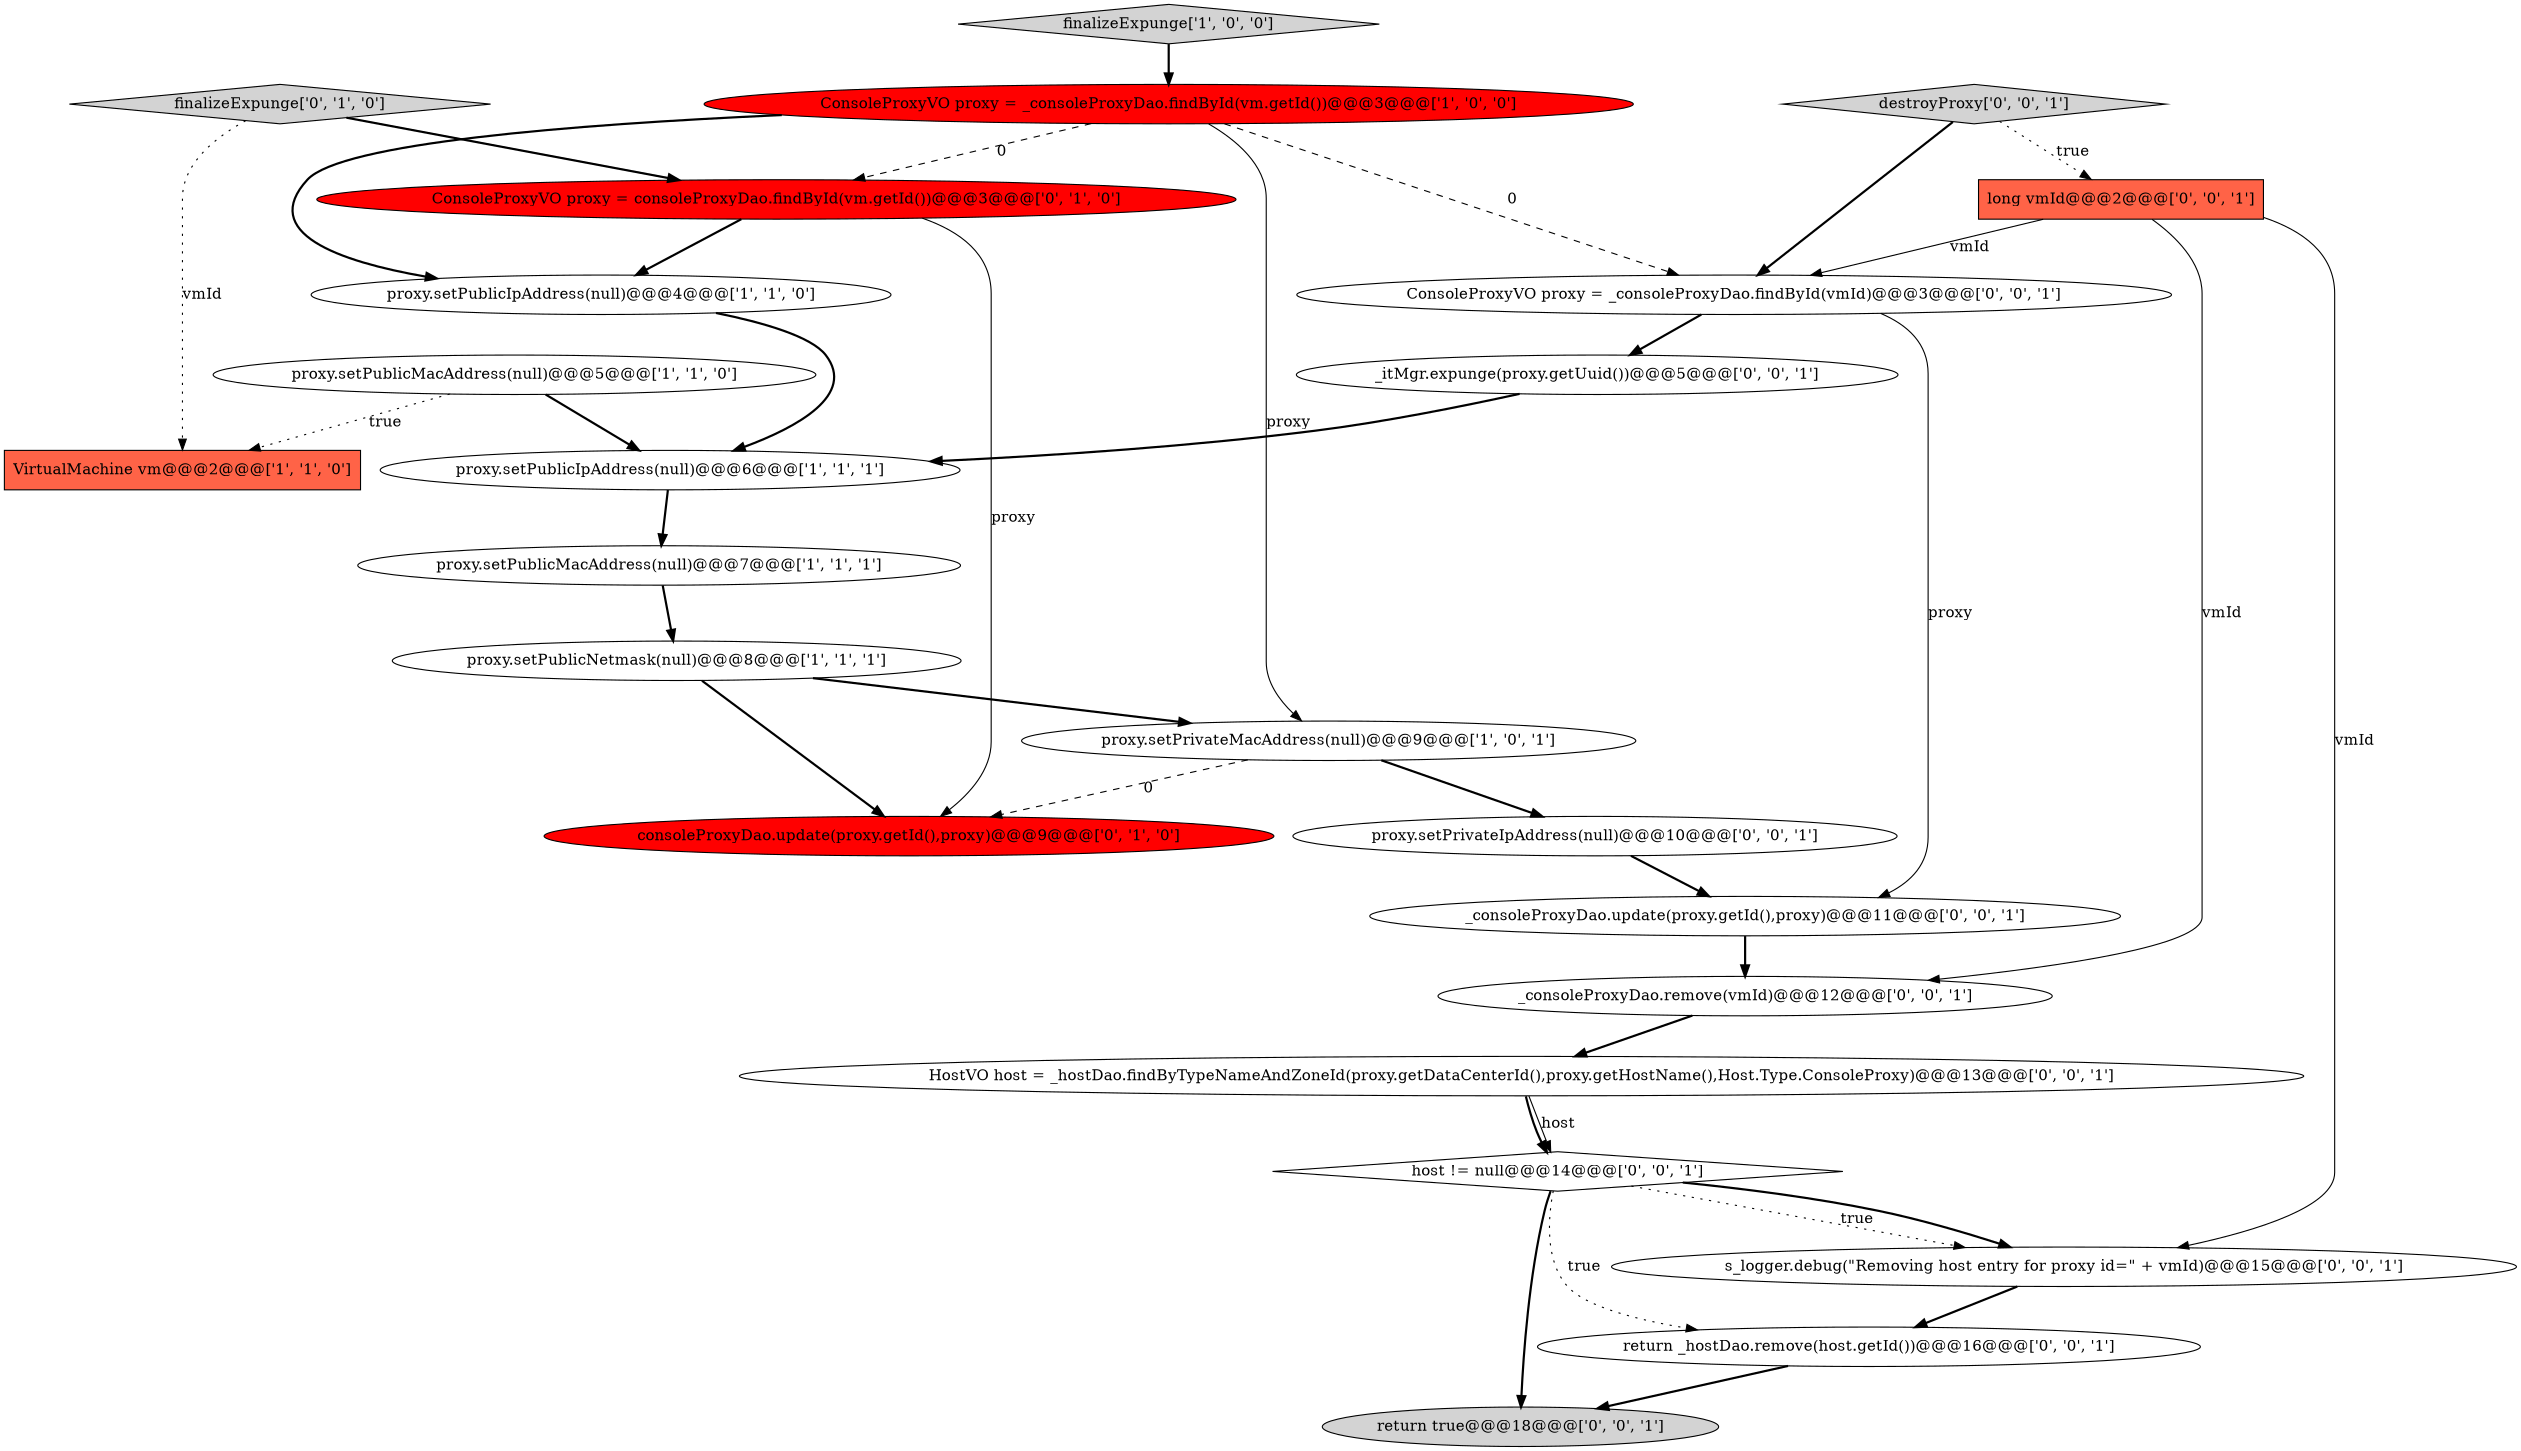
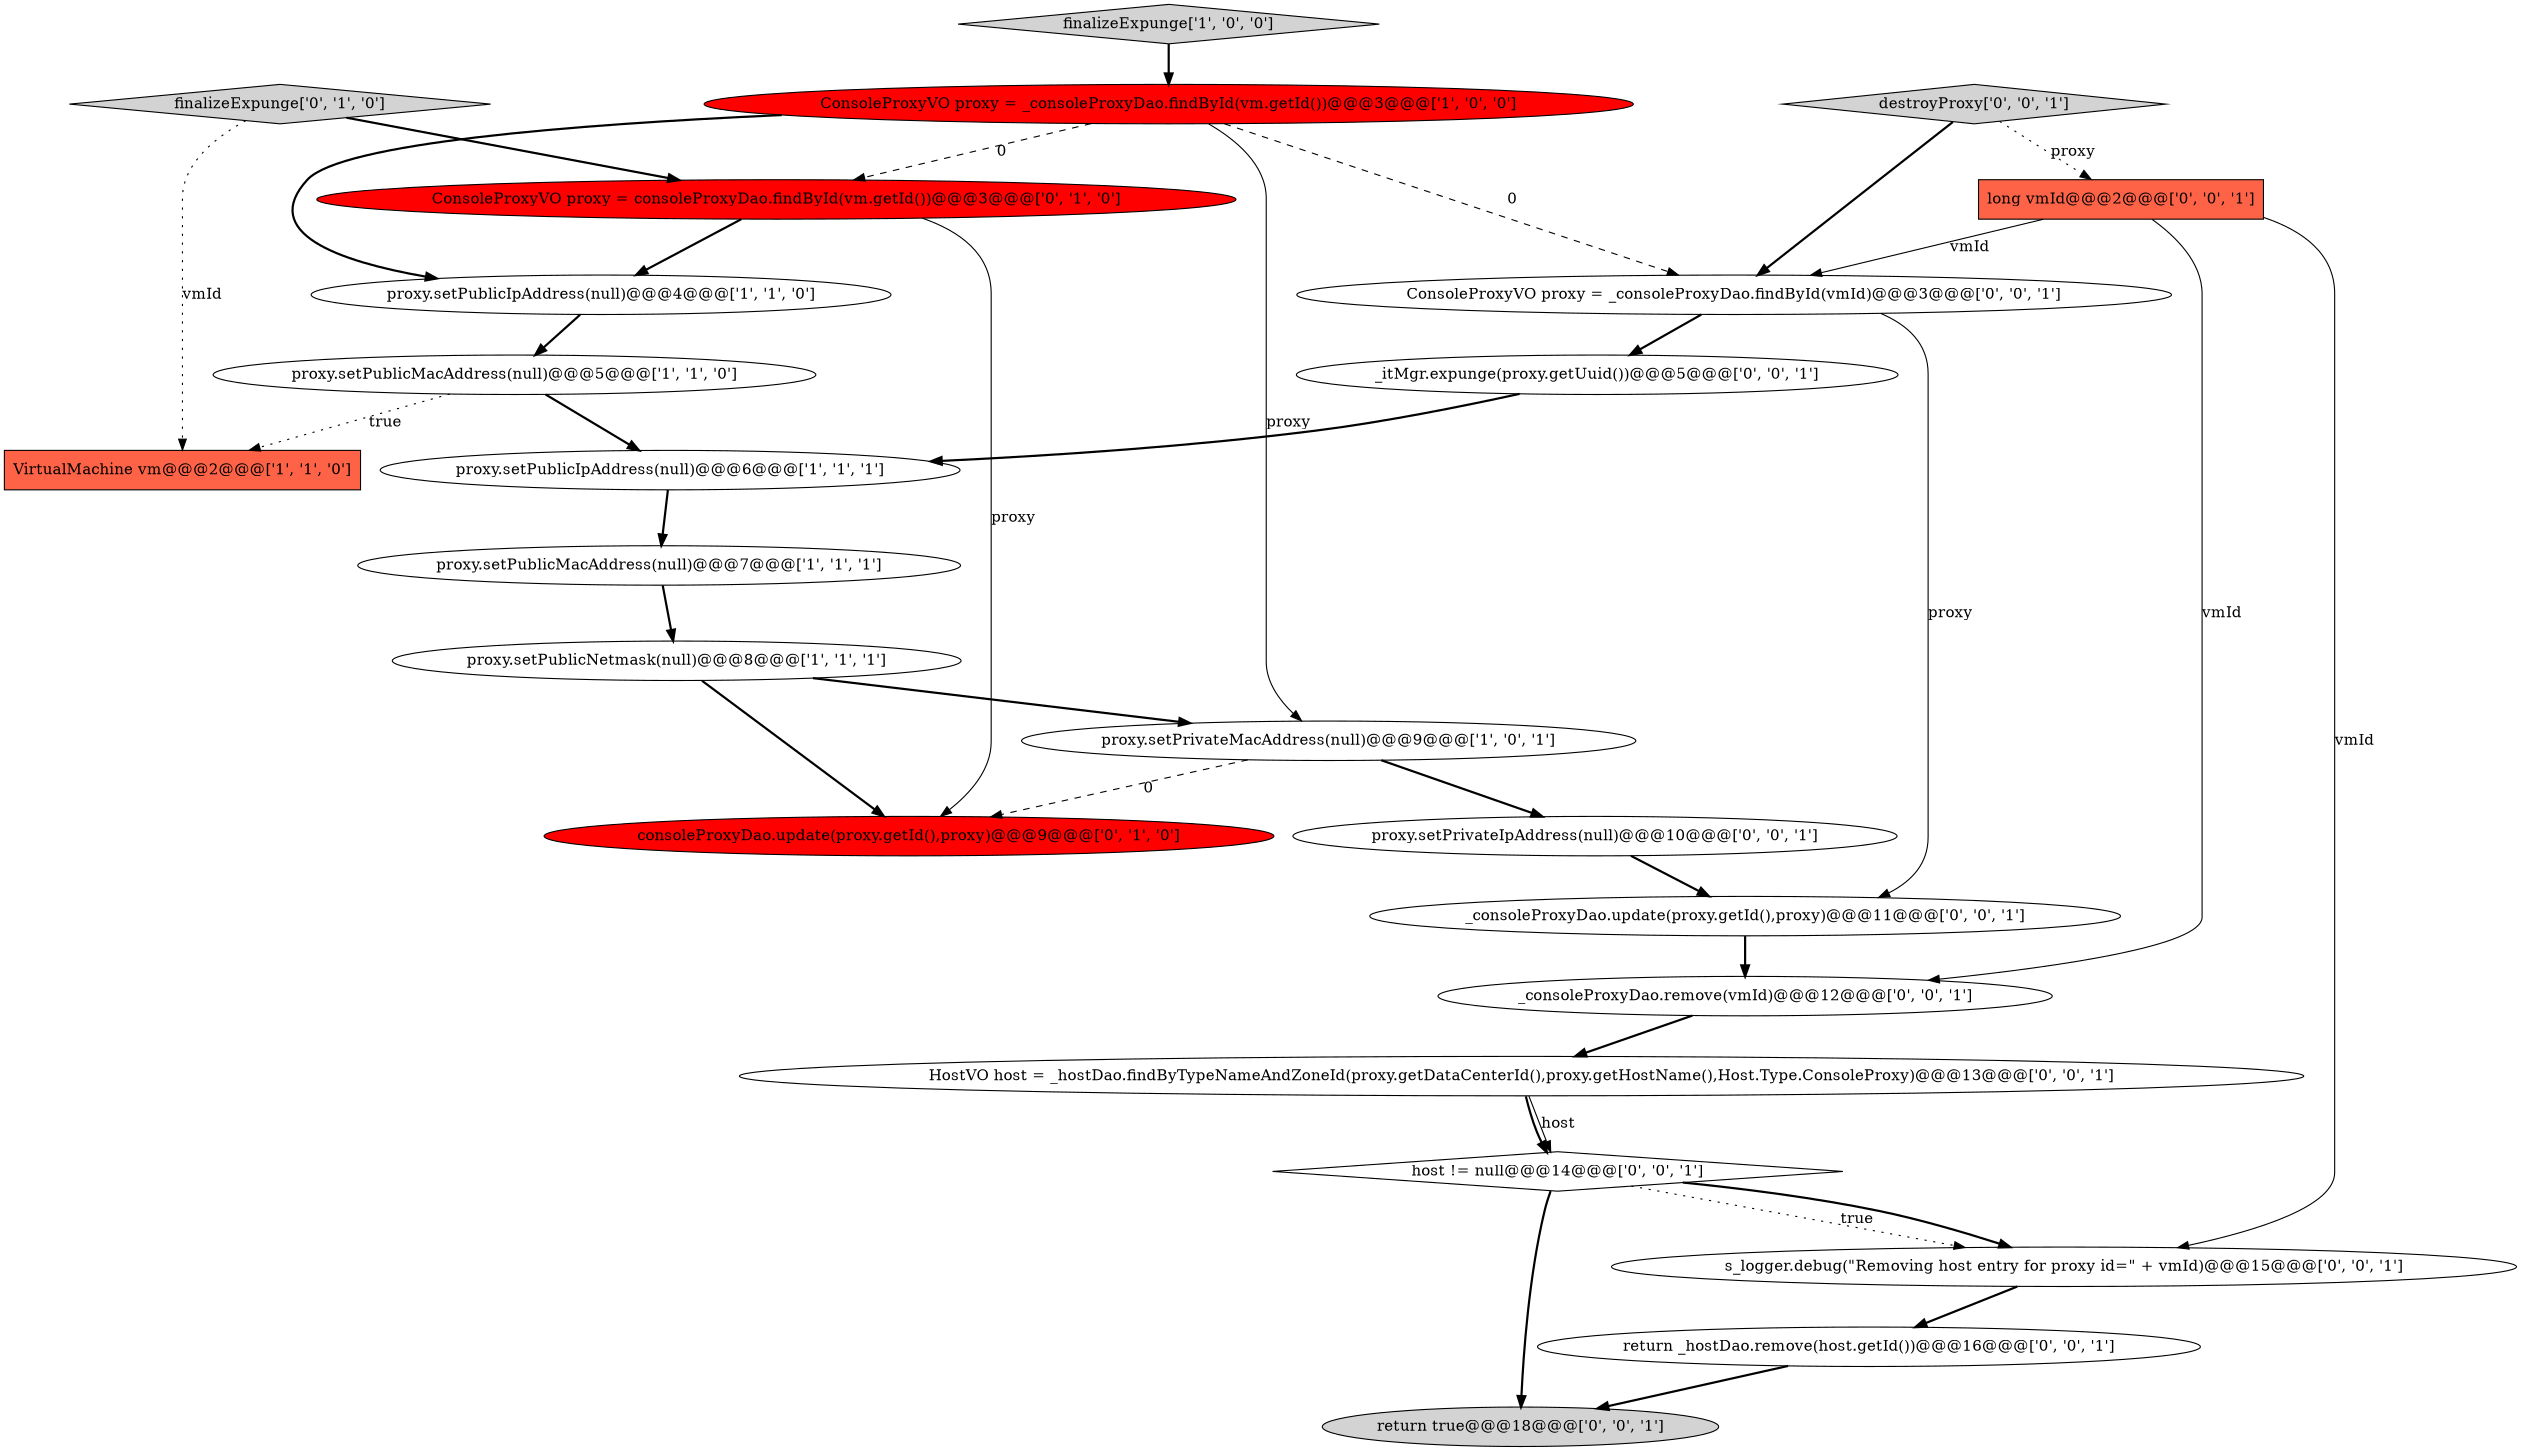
edge "destroyProxy['0', '0', '1']" -> "long vmId@@@2@@@['0', '0', '1']": label "true" -> "proxy"
edge "proxy.setPublicIpAddress(null)@@@4@@@['1', '1', '0']" -> "proxy.setPublicIpAddress(null)@@@6@@@['1', '1', '1']": now "proxy.setPublicIpAddress(null)@@@4@@@['1', '1', '0']" -> "proxy.setPublicMacAddress(null)@@@5@@@['1', '1', '0']"
edge "host != null@@@14@@@['0', '0', '1']" -> "return _hostDao.remove(host.getId())@@@16@@@['0', '0', '1']": removed, label "true"
